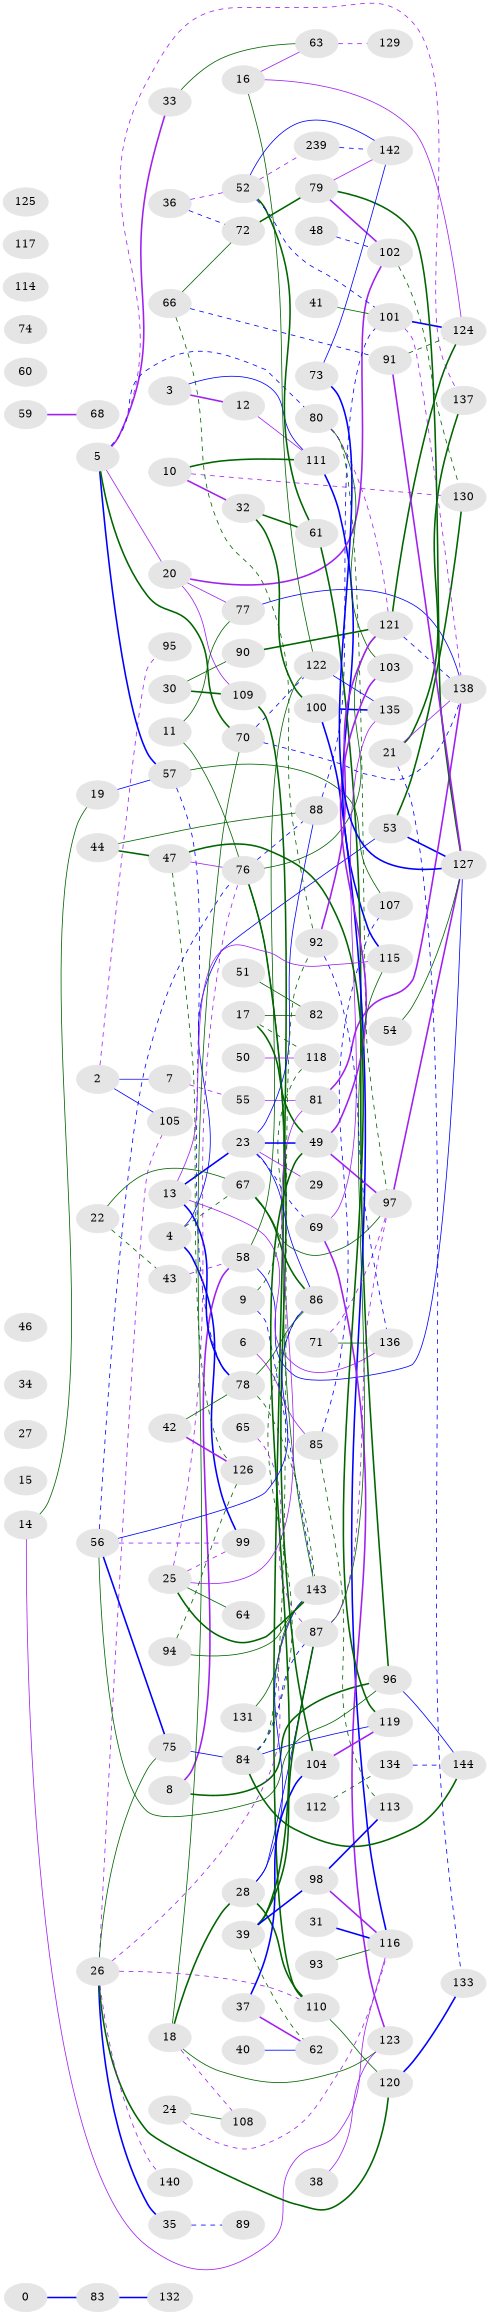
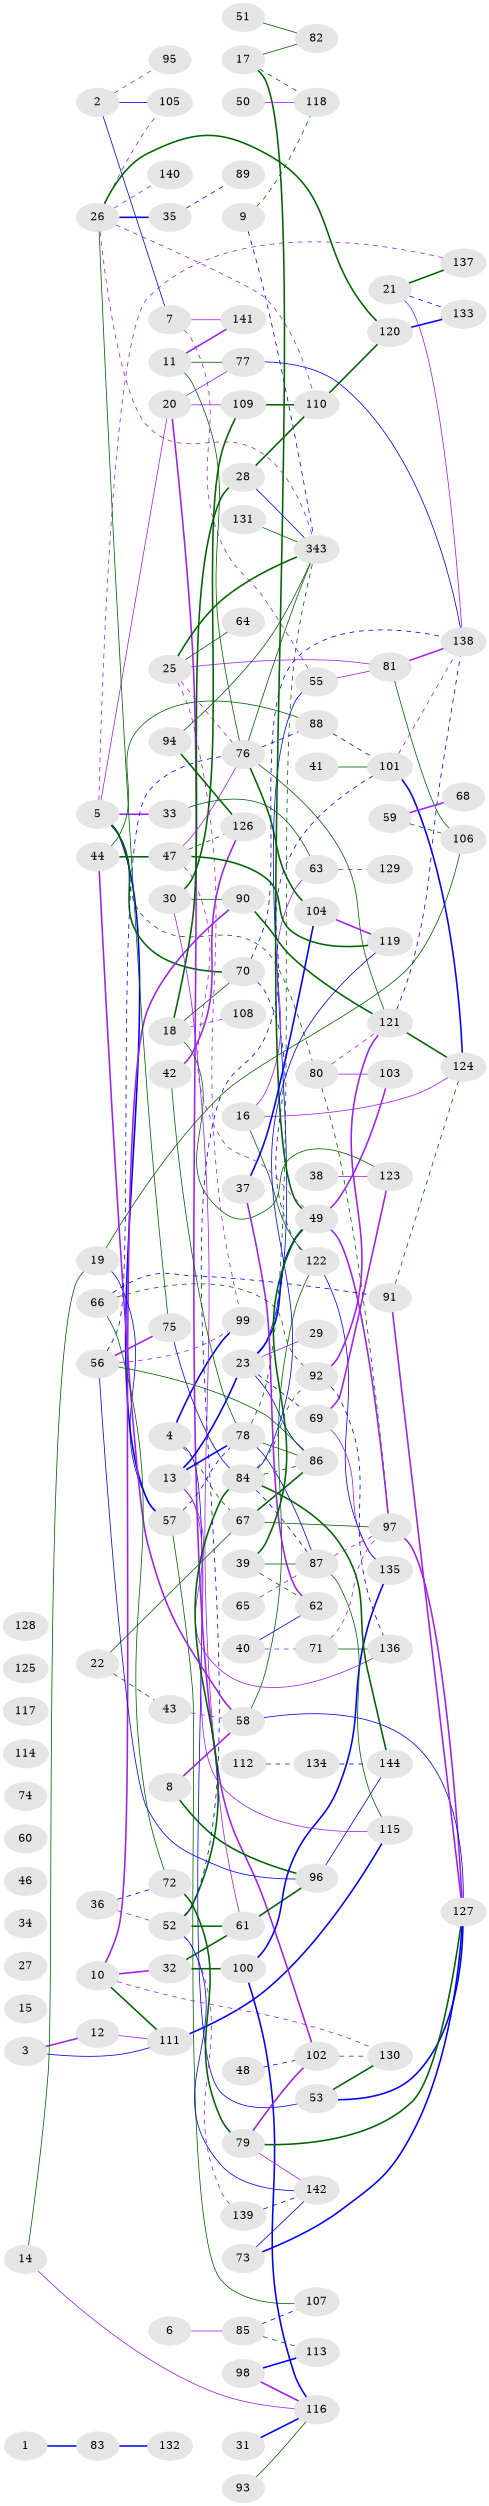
node "239": label "239" -> "139"
node "141": added
edge "80" -- "5": color blue -> darkgreen
edge "80" -- "103": color darkgreen -> purple
node "106": added
edge "88" -- "23": now "55" -- "23"
edge "47" -- "49": added
node "54": removed
edge "44" -- "58": added
edge "30" -- "61": added
edge "90" -- "10": added
edge "86" -- "56": color blue -> darkgreen
edge "126" -- "94": style dashed -> bold
node "143": label "143" -> "343"
node "128": added
edge "56" -- "75": color blue -> purple
edge "40" -- "71": added
edge "84" -- "52": added
edge "87" -- "28": now "87" -- "78"
edge "56" -- "96": color darkgreen -> blue
edge "87" -- "39": style bold -> solid
edge "98" -- "39": removed
edge "110" -- "120": style solid -> bold
node "24": removed
node "0": label "0" -> "1"
